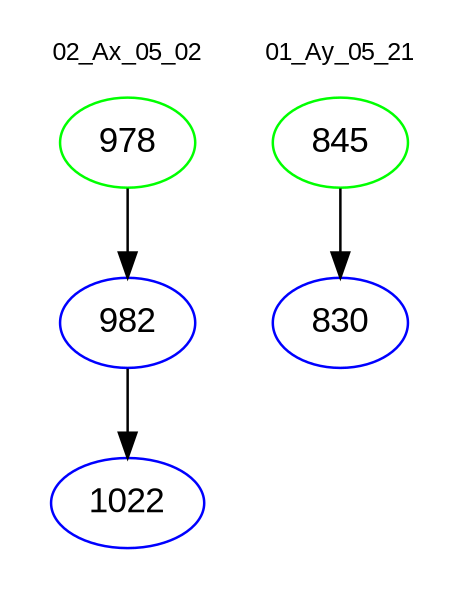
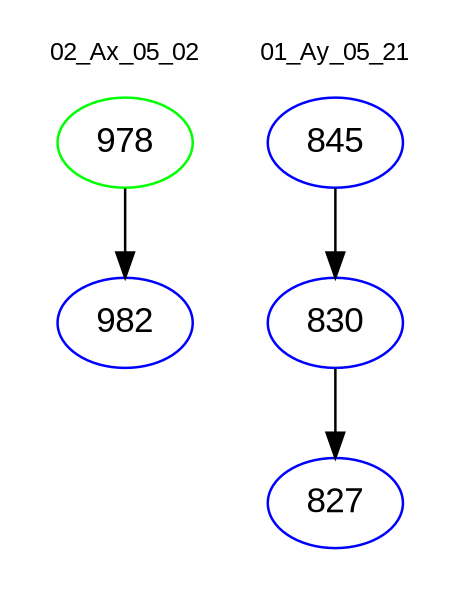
node "845": color green -> blue
node "1022": removed
node "827": added
